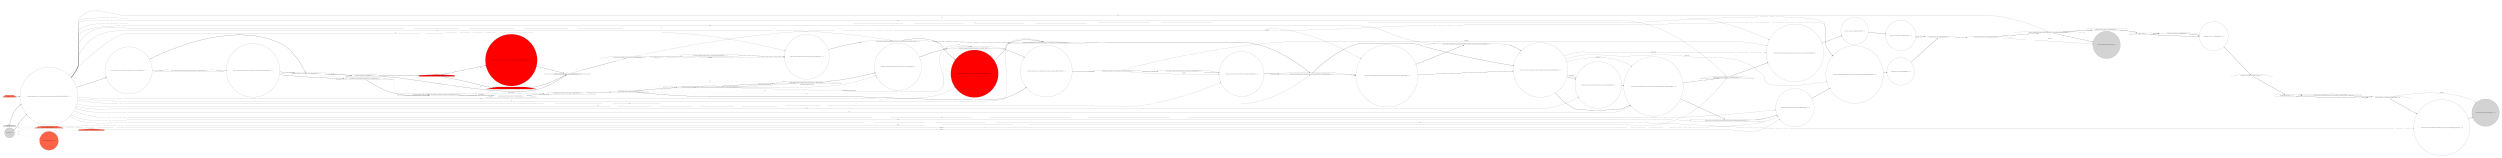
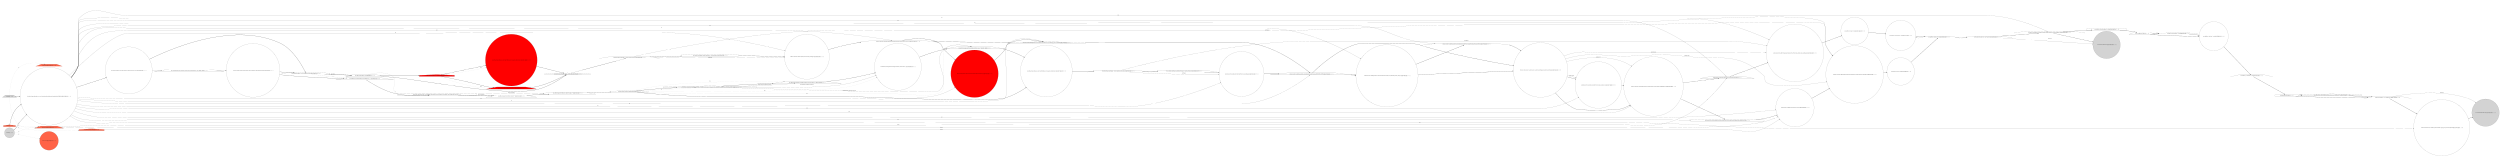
node "Server server@@@2@@@['1', '0', '0']": added
node "initialize['1', '0', '0']": fillcolor tomato -> lightgray
node "initialize['0', '1', '0']": fillcolor lightgray -> tomato
